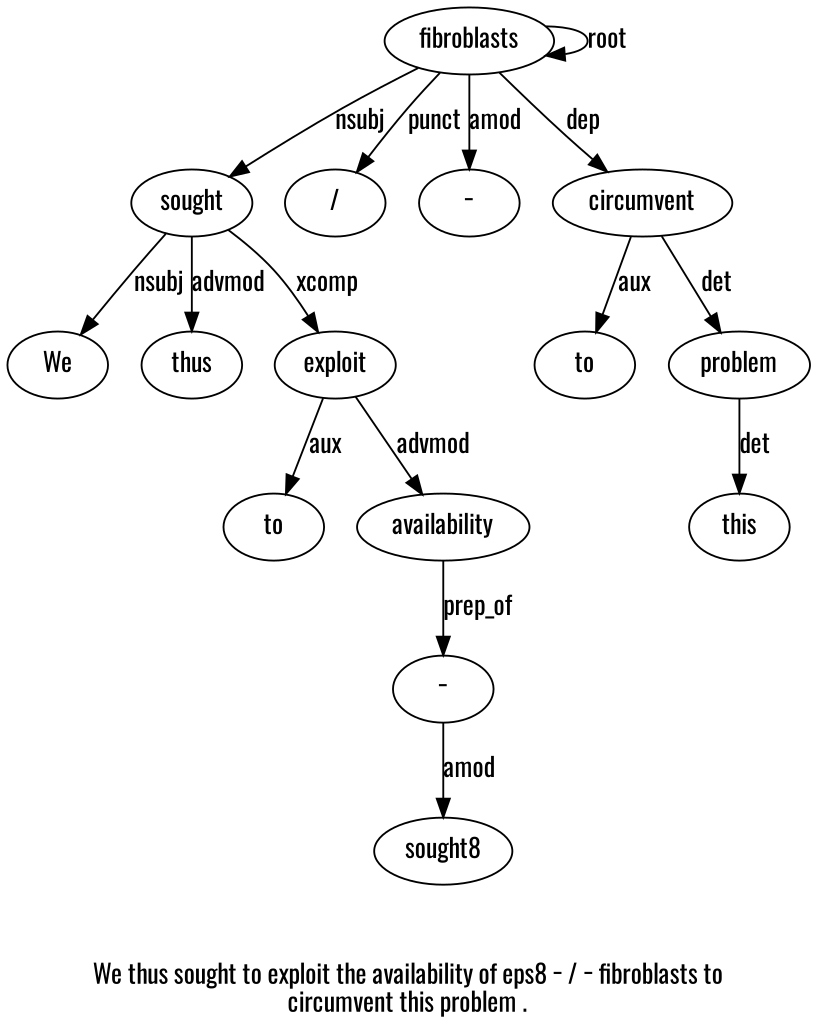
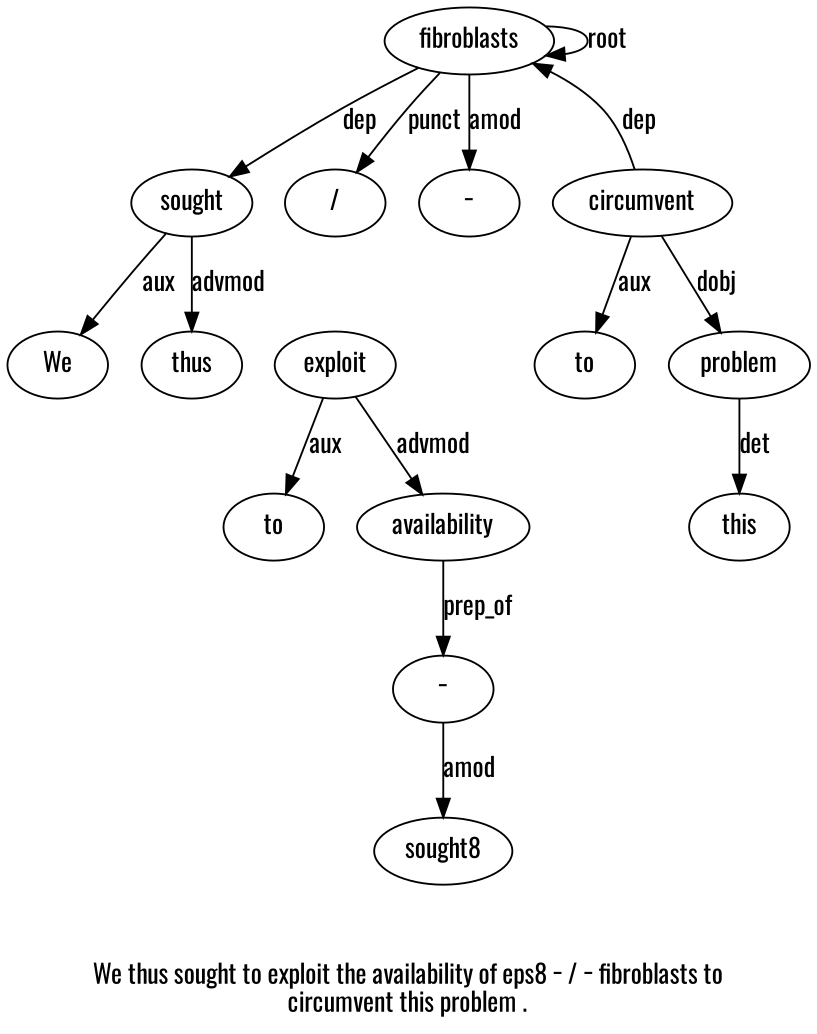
edge "fibroblasts" -> "circumvent": reversed
edge "fibroblasts" -> "sought": label "nsubj" -> "dep"
edge "sought" -> "exploit": removed, label "xcomp"
edge "sought" -> "We": label "nsubj" -> "aux"
edge "circumvent" -> "problem": label "det" -> "dobj"
